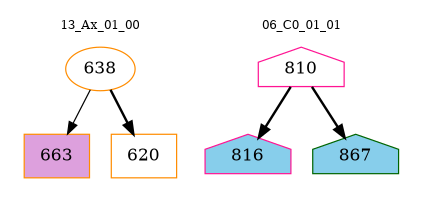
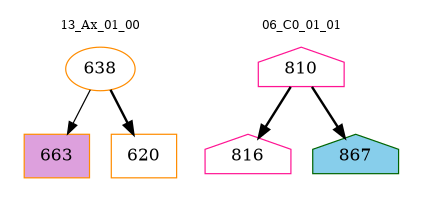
node "816": fillcolor skyblue -> white
